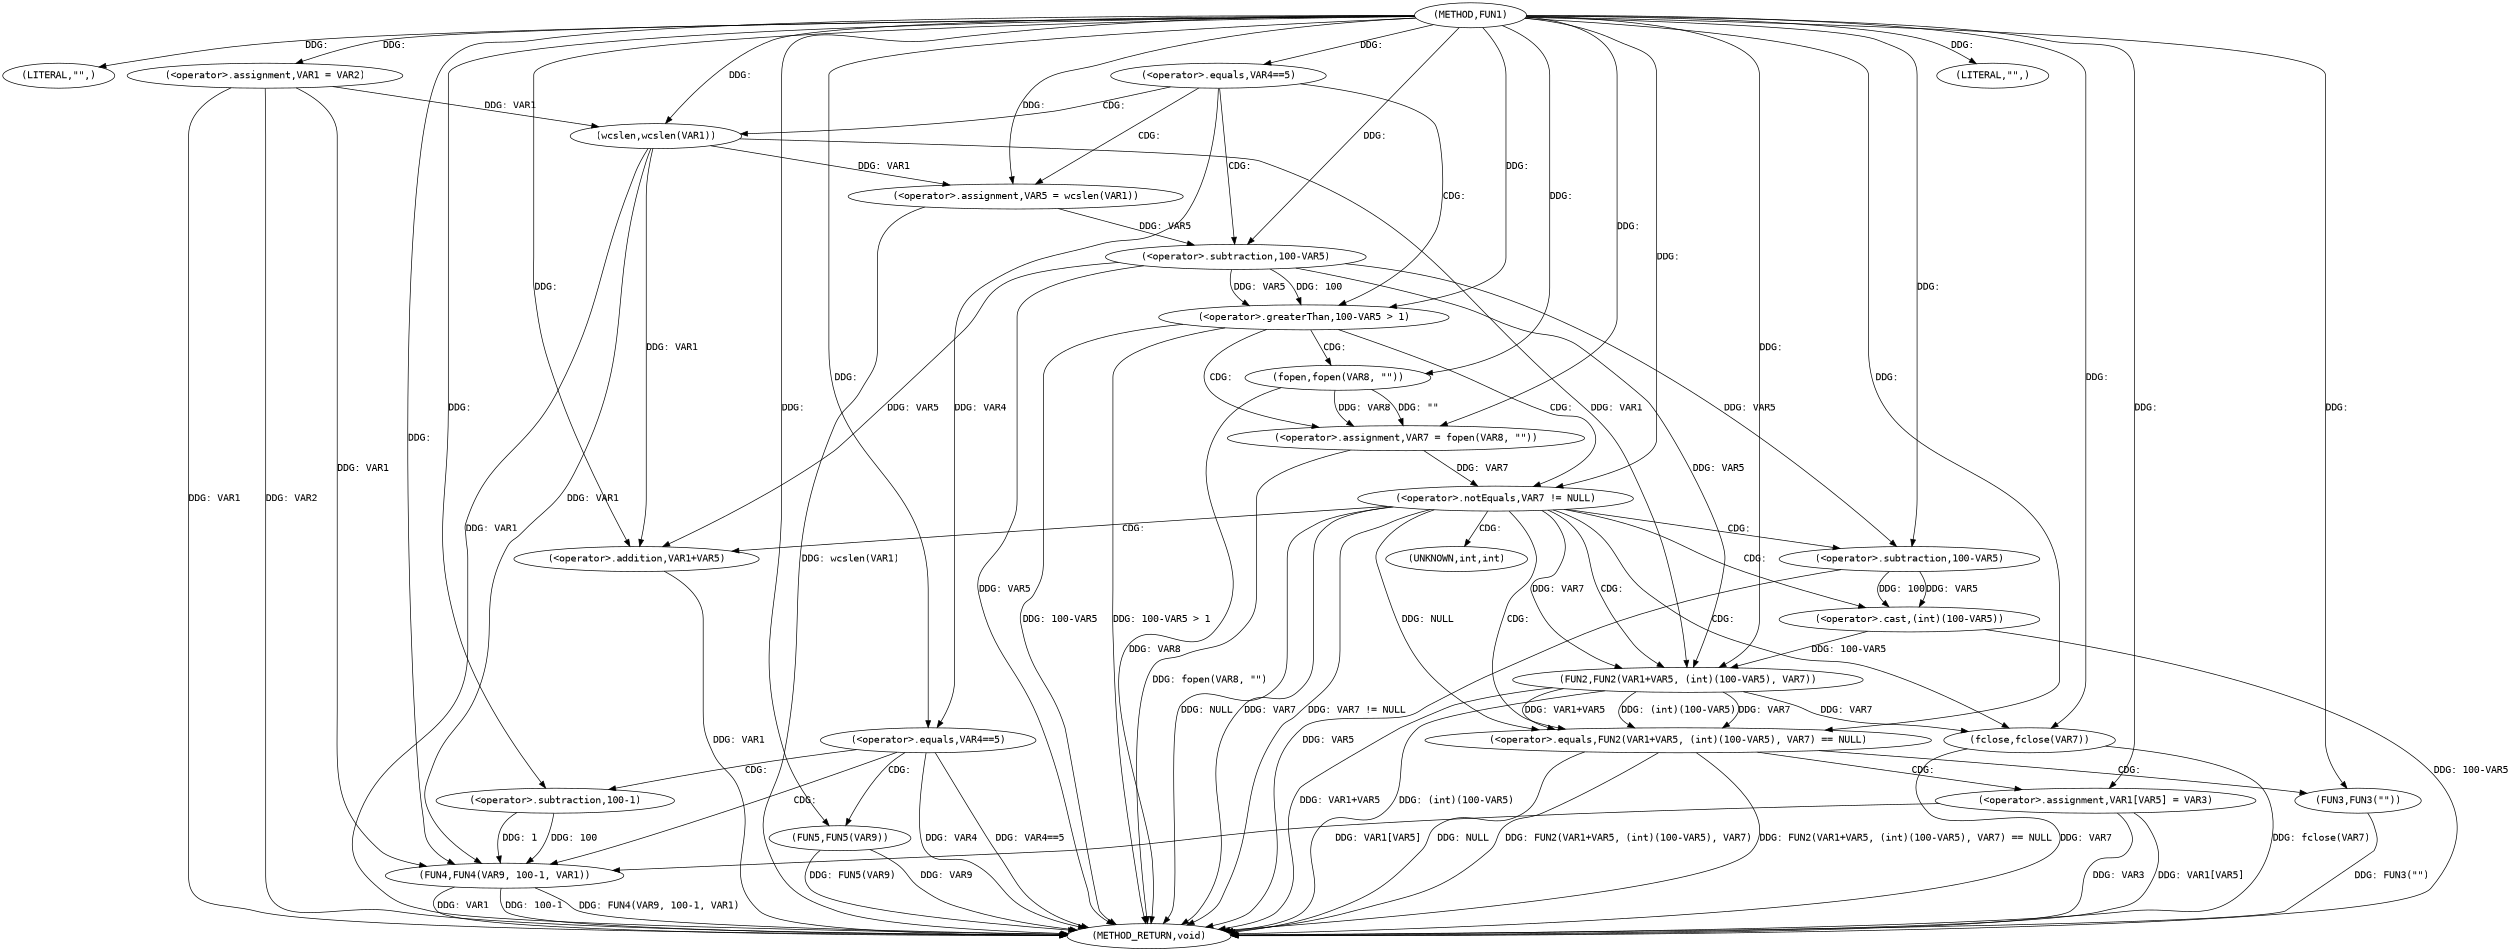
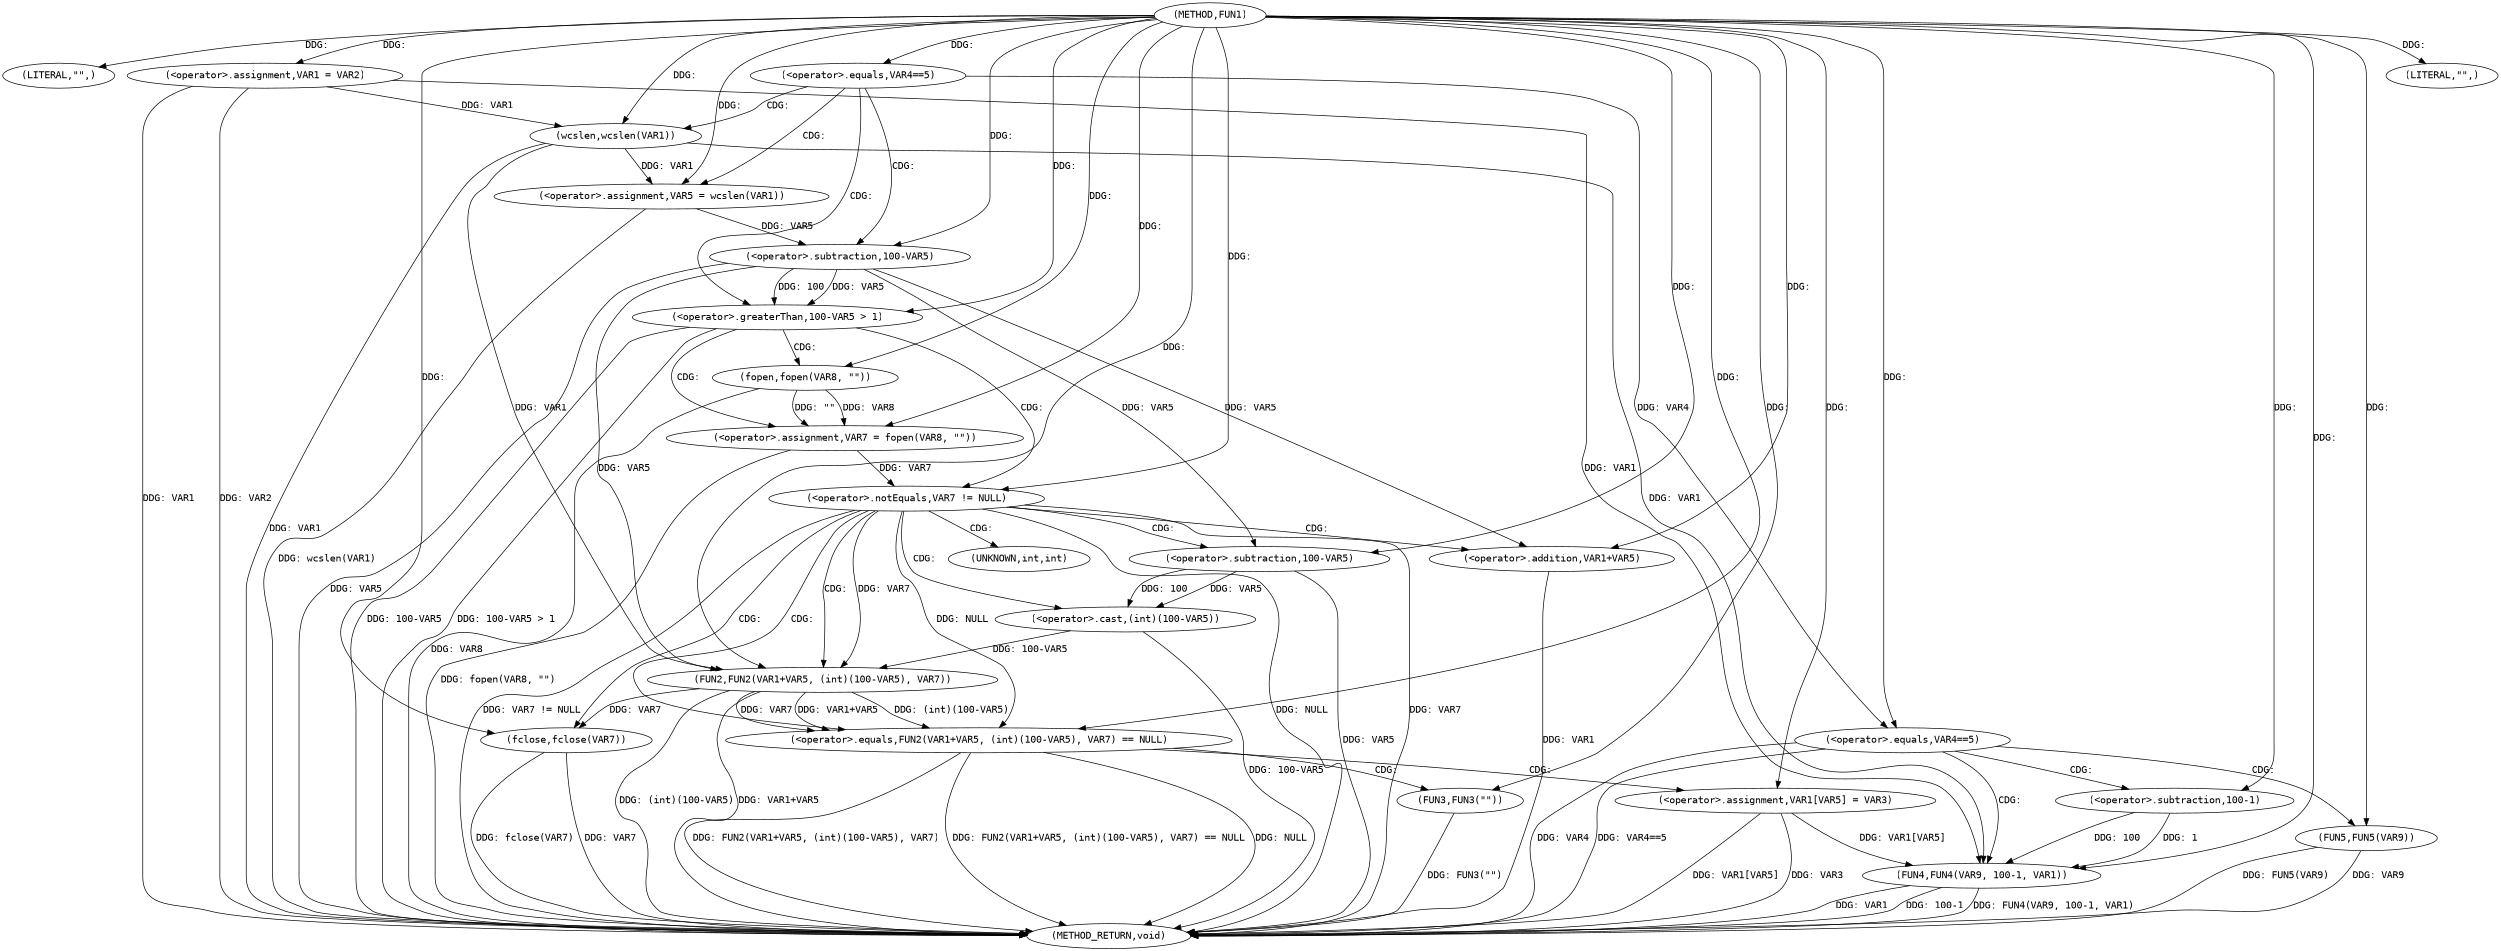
edge "(wcslen,wcslen(VAR1))" -> "(<operator>.addition,VAR1+VAR5)": removed, label "DDG: VAR1"
